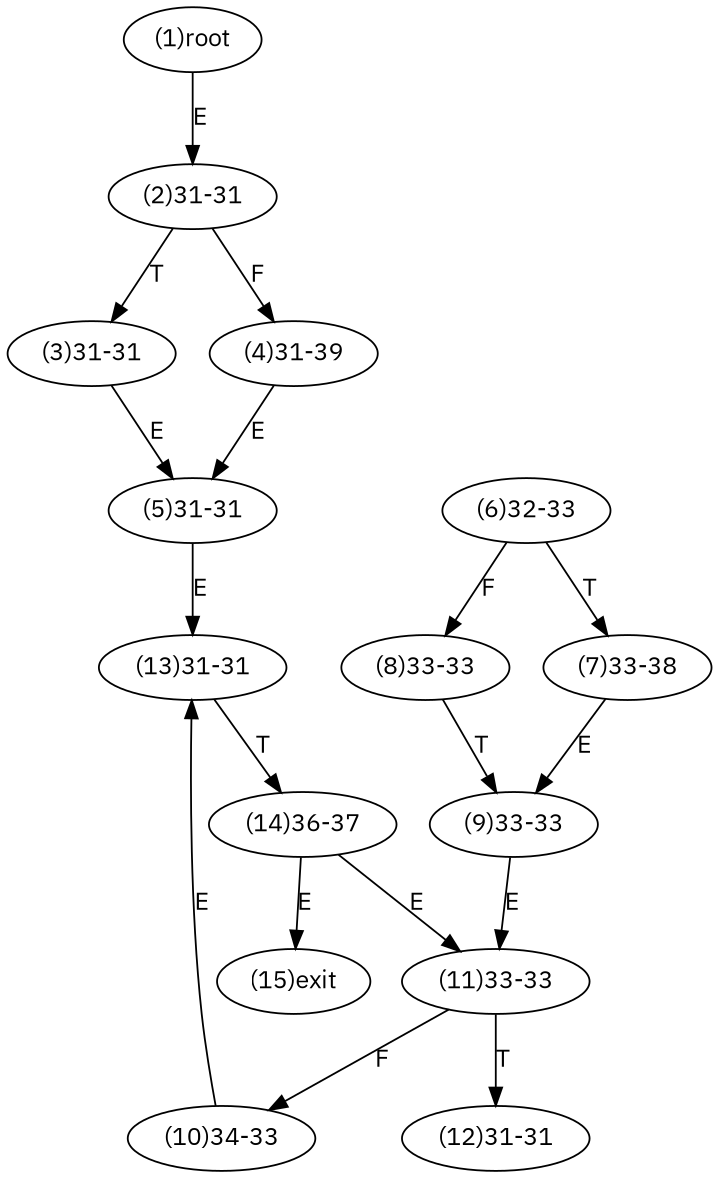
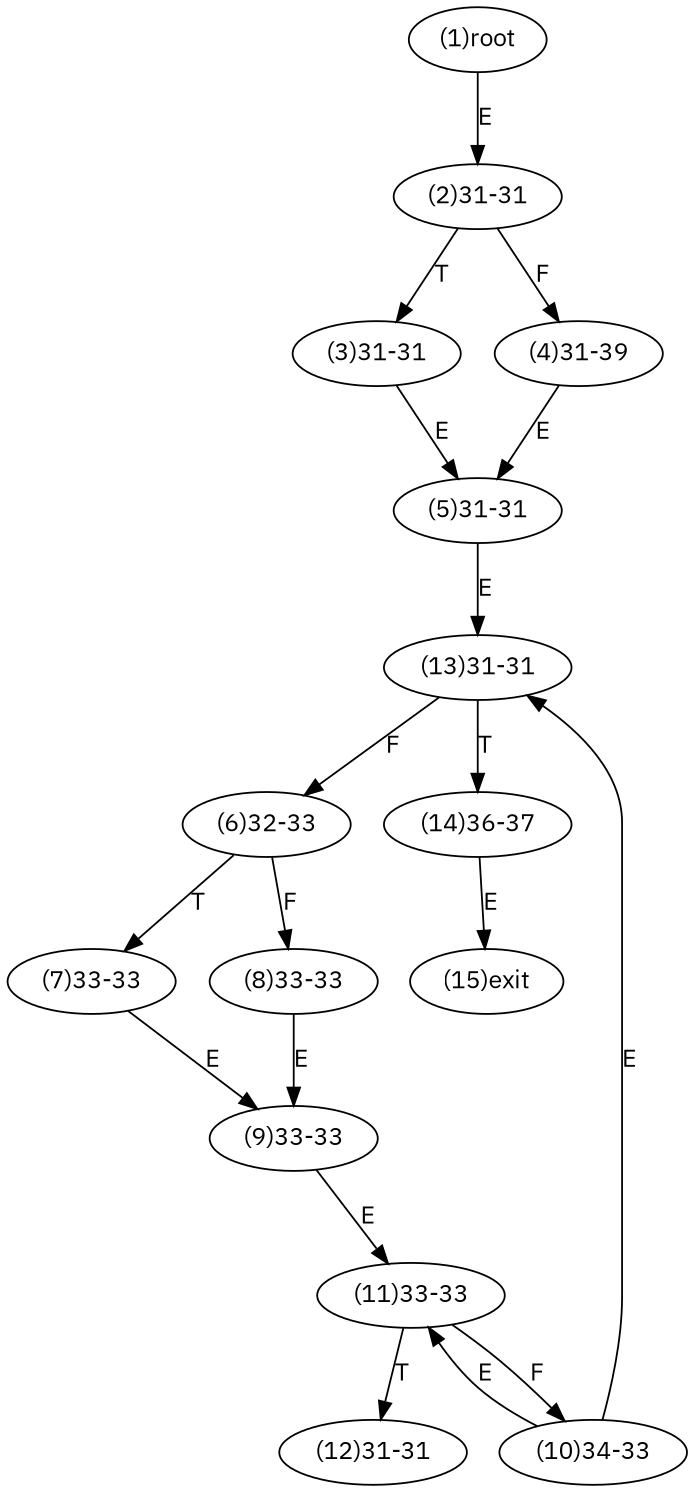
node "(7)33-38": label "(7)33-38" -> "(7)33-33"
edge "(13)31-31" -> "(6)32-33": added, label "F"
edge "(8)33-33" -> "(9)33-33": label "T" -> "E"
edge "(14)36-37" -> "(11)33-33": now "(10)34-33" -> "(11)33-33"
